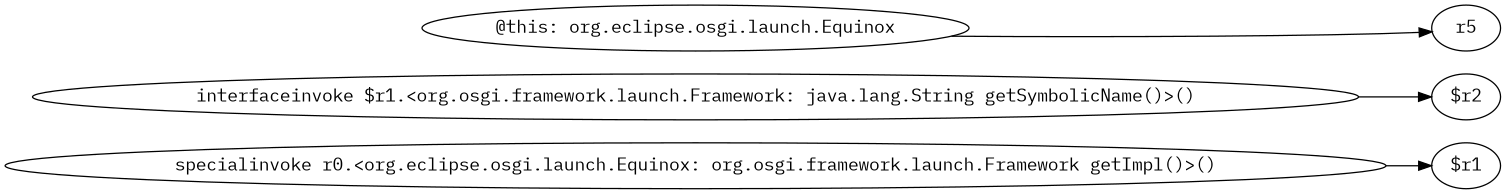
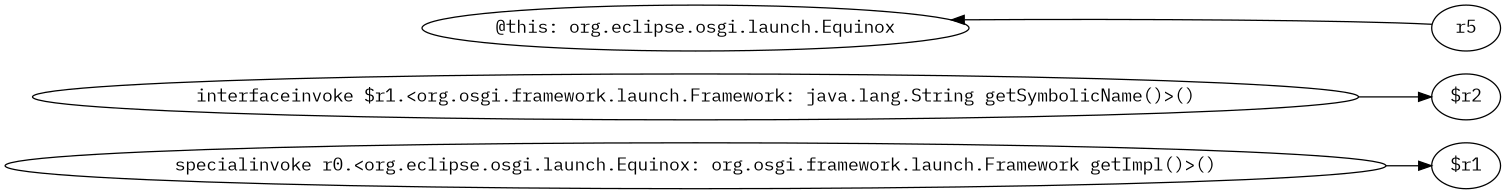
edge "@this: org.eclipse.osgi.launch.Equinox" -> "r5": reversed
